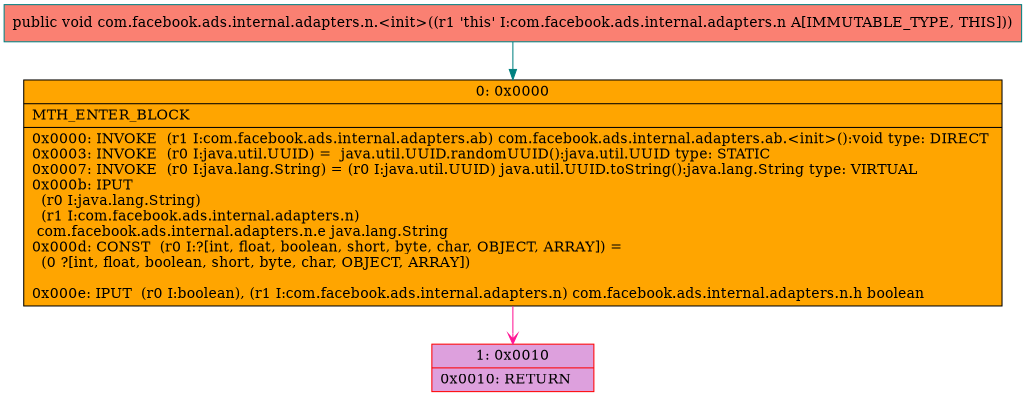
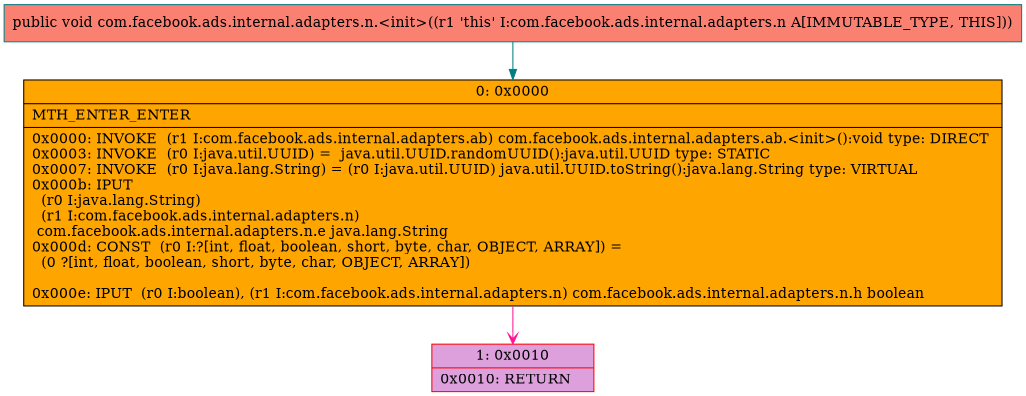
node "0: 0x0000": text "MTH_ENTER_BLOCK" -> "MTH_ENTER_ENTER"
